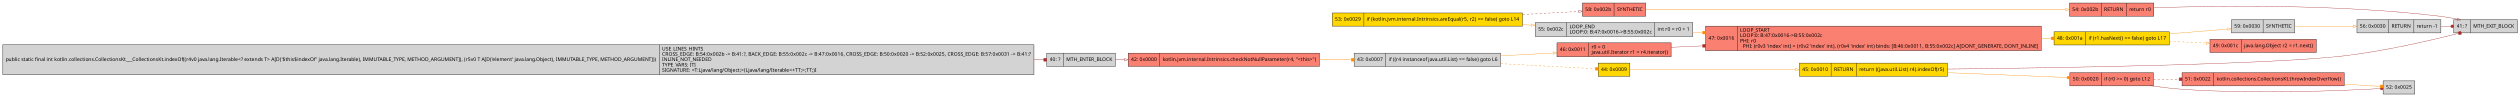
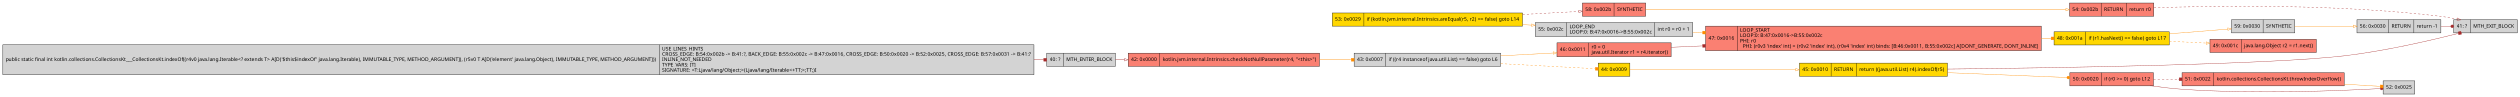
edge "54: 0x002b" -> "41: ?": style solid -> dashed
